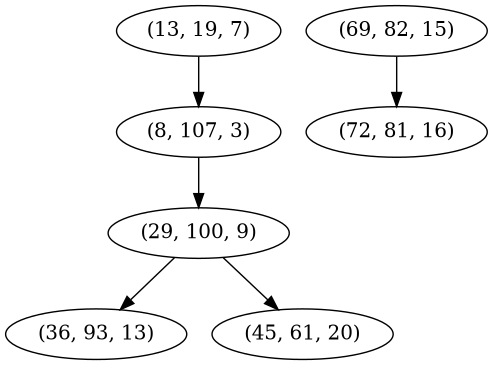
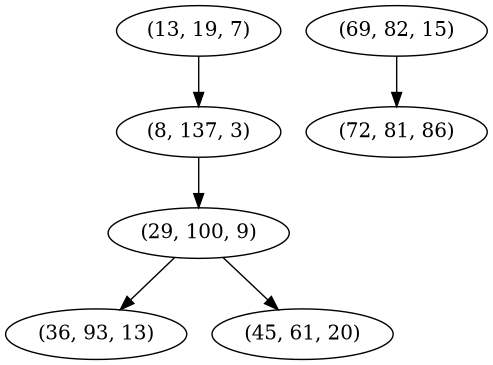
node "(8, 107, 3)": label "(8, 107, 3)" -> "(8, 137, 3)"
node "(72, 81, 16)": label "(72, 81, 16)" -> "(72, 81, 86)"
